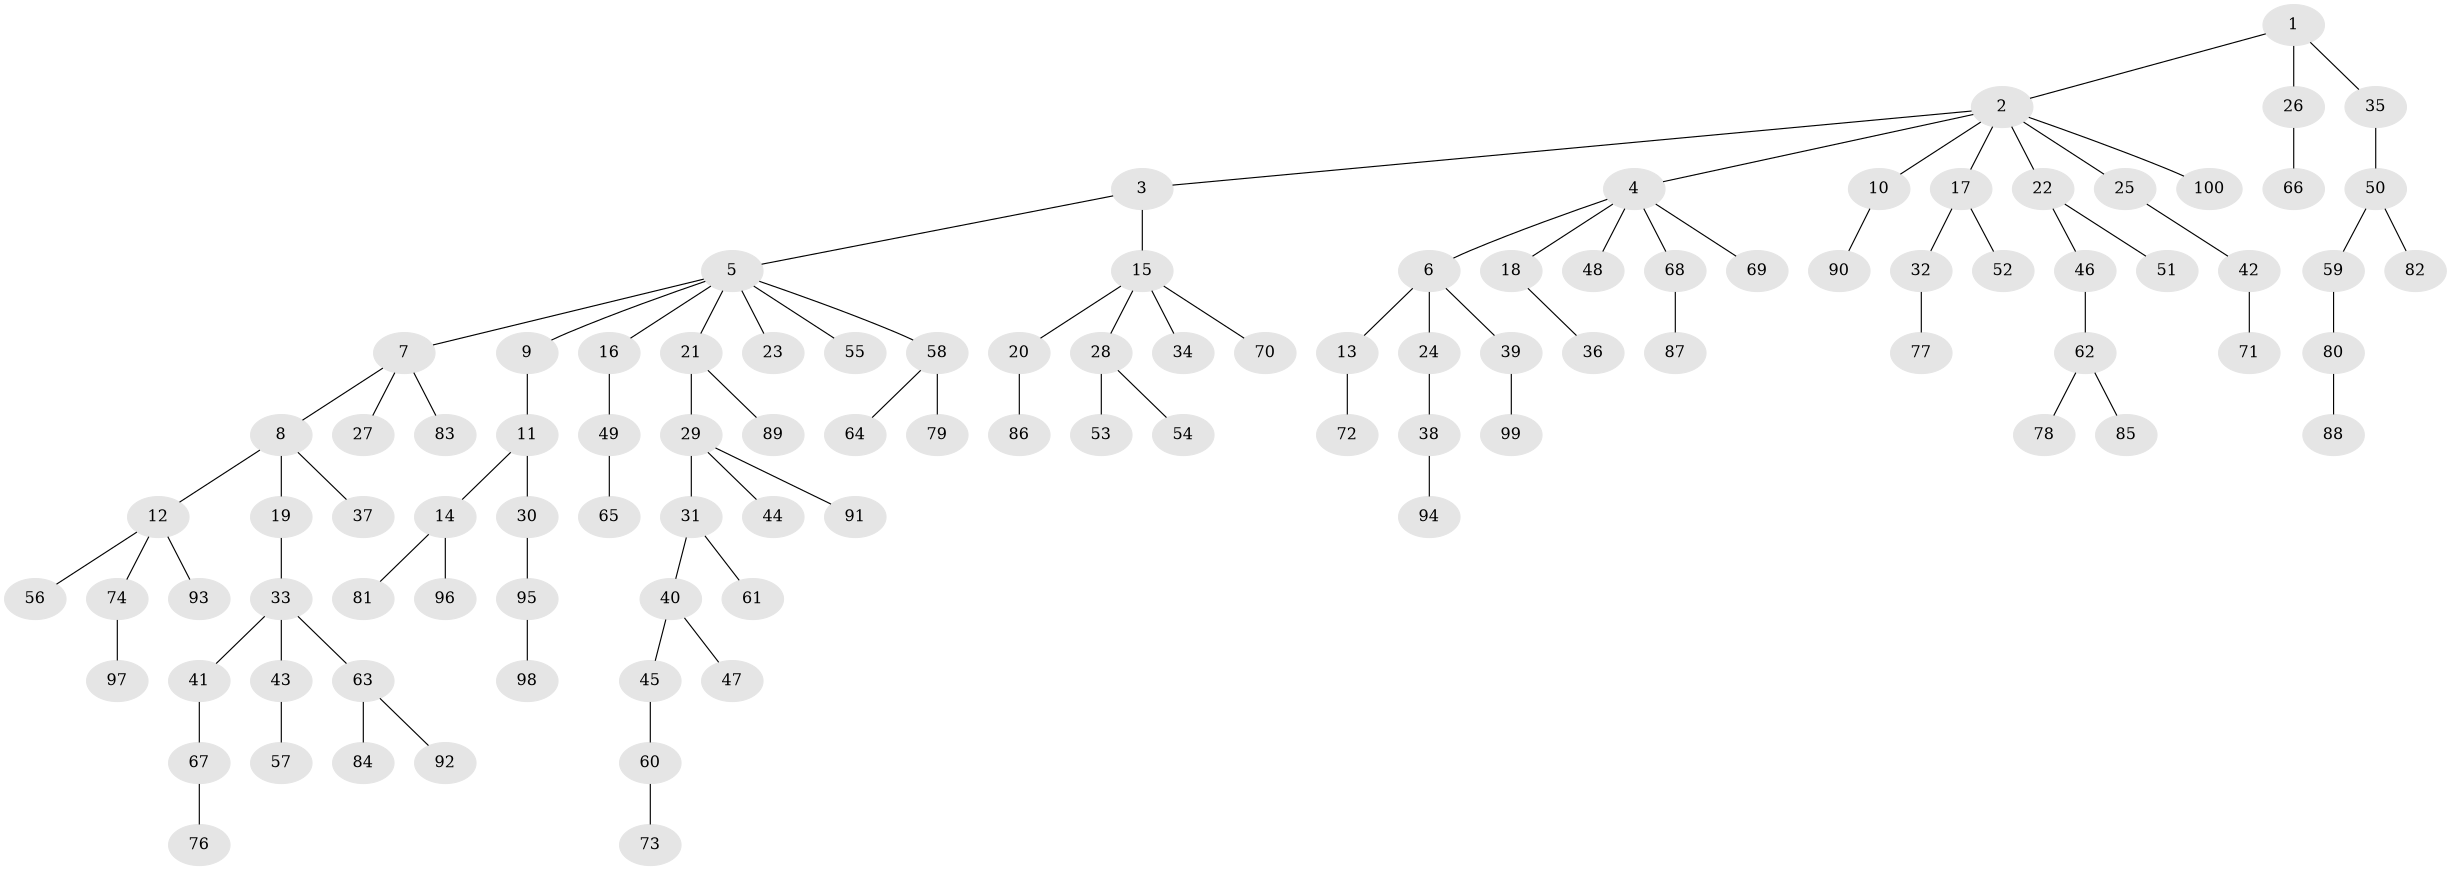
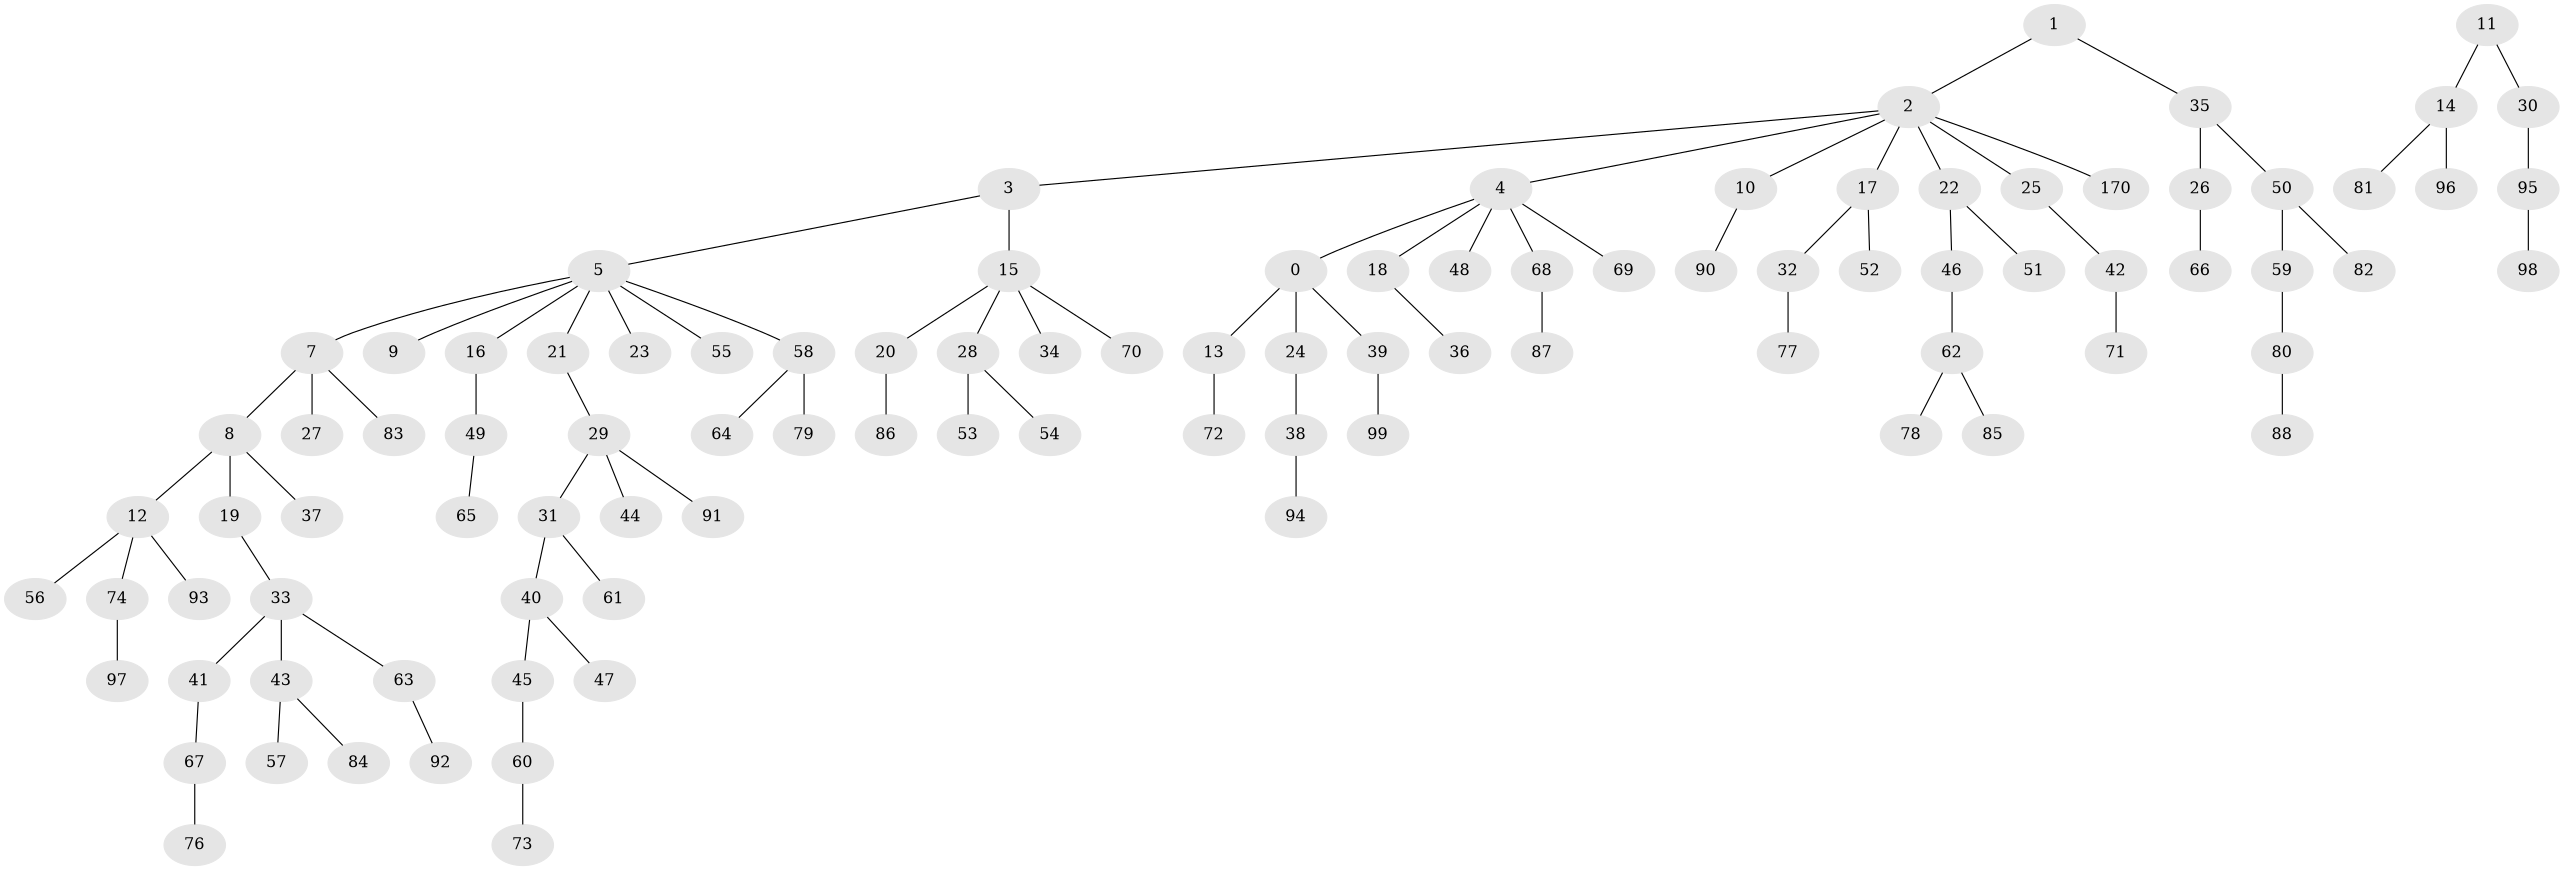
edge "1" -- "26": now "35" -- "26"
node "100": label "100" -> "170"
node "6": label "6" -> "0"
edge "9" -- "11": removed
node "89": removed
edge "63" -- "84": now "43" -- "84"
